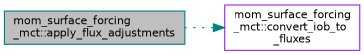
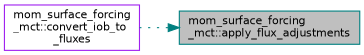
edge "mom_surface_forcing _mct::apply_flux_adjustments" -> "mom_surface_forcing _mct::convert_iob_to _fluxes": reversed
